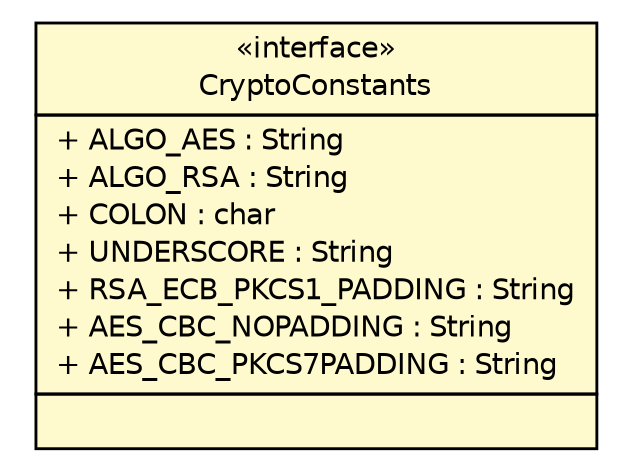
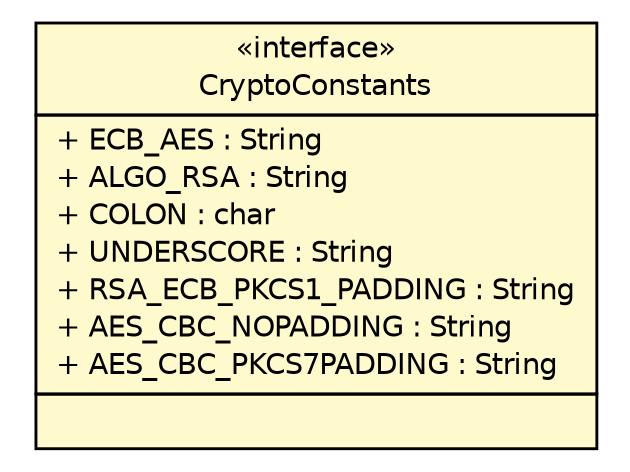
node "CryptoConstants": text "+ ALGO_AES : String" -> "+ ECB_AES : String"
